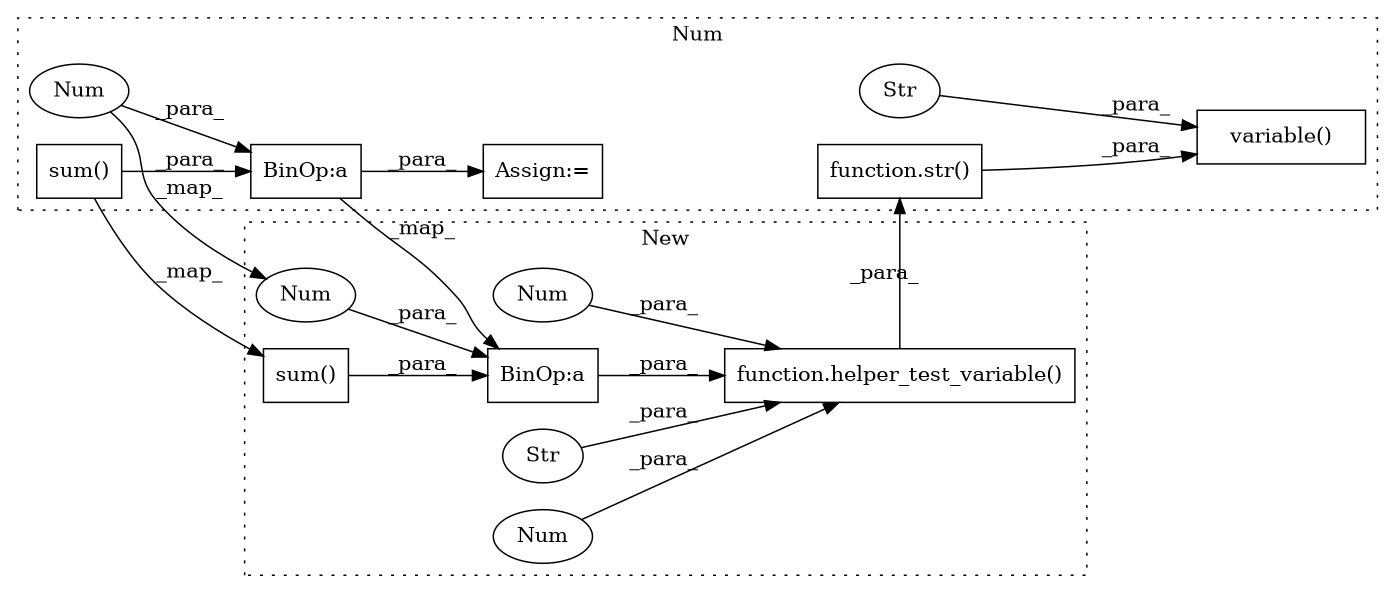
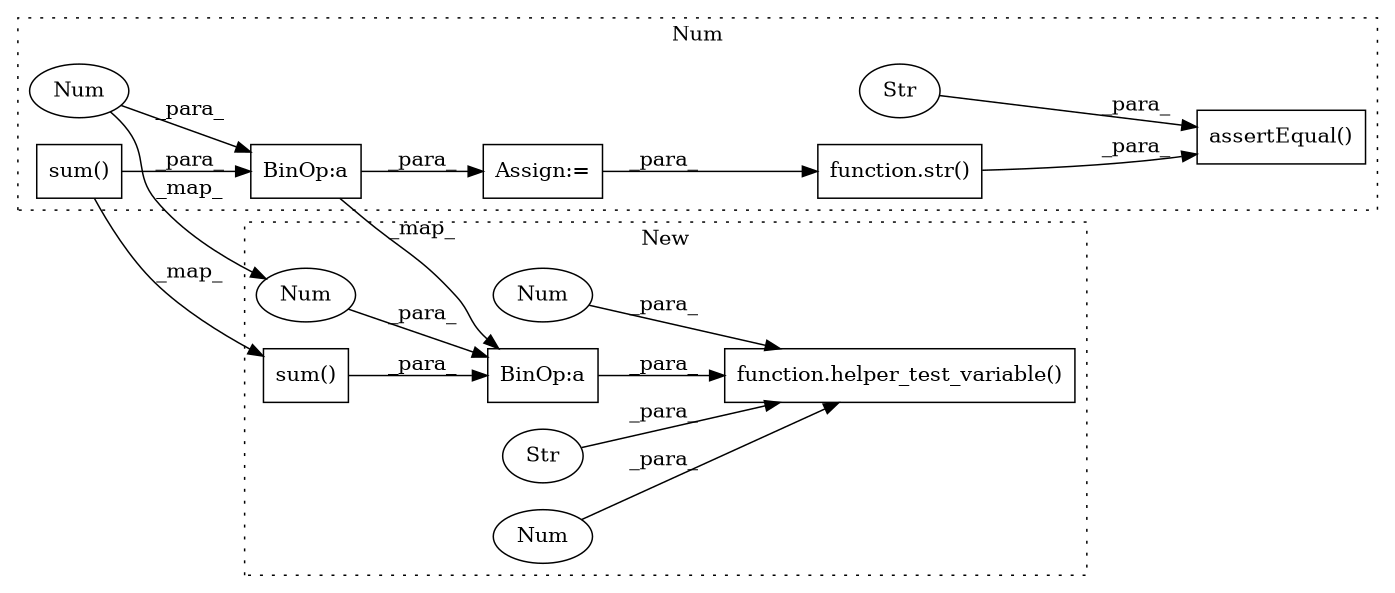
node "variable()": label "variable()" -> "assertEqual()"
edge "function.helper_test_variable()" -> "function.str()": now "Assign:=" -> "function.str()"
